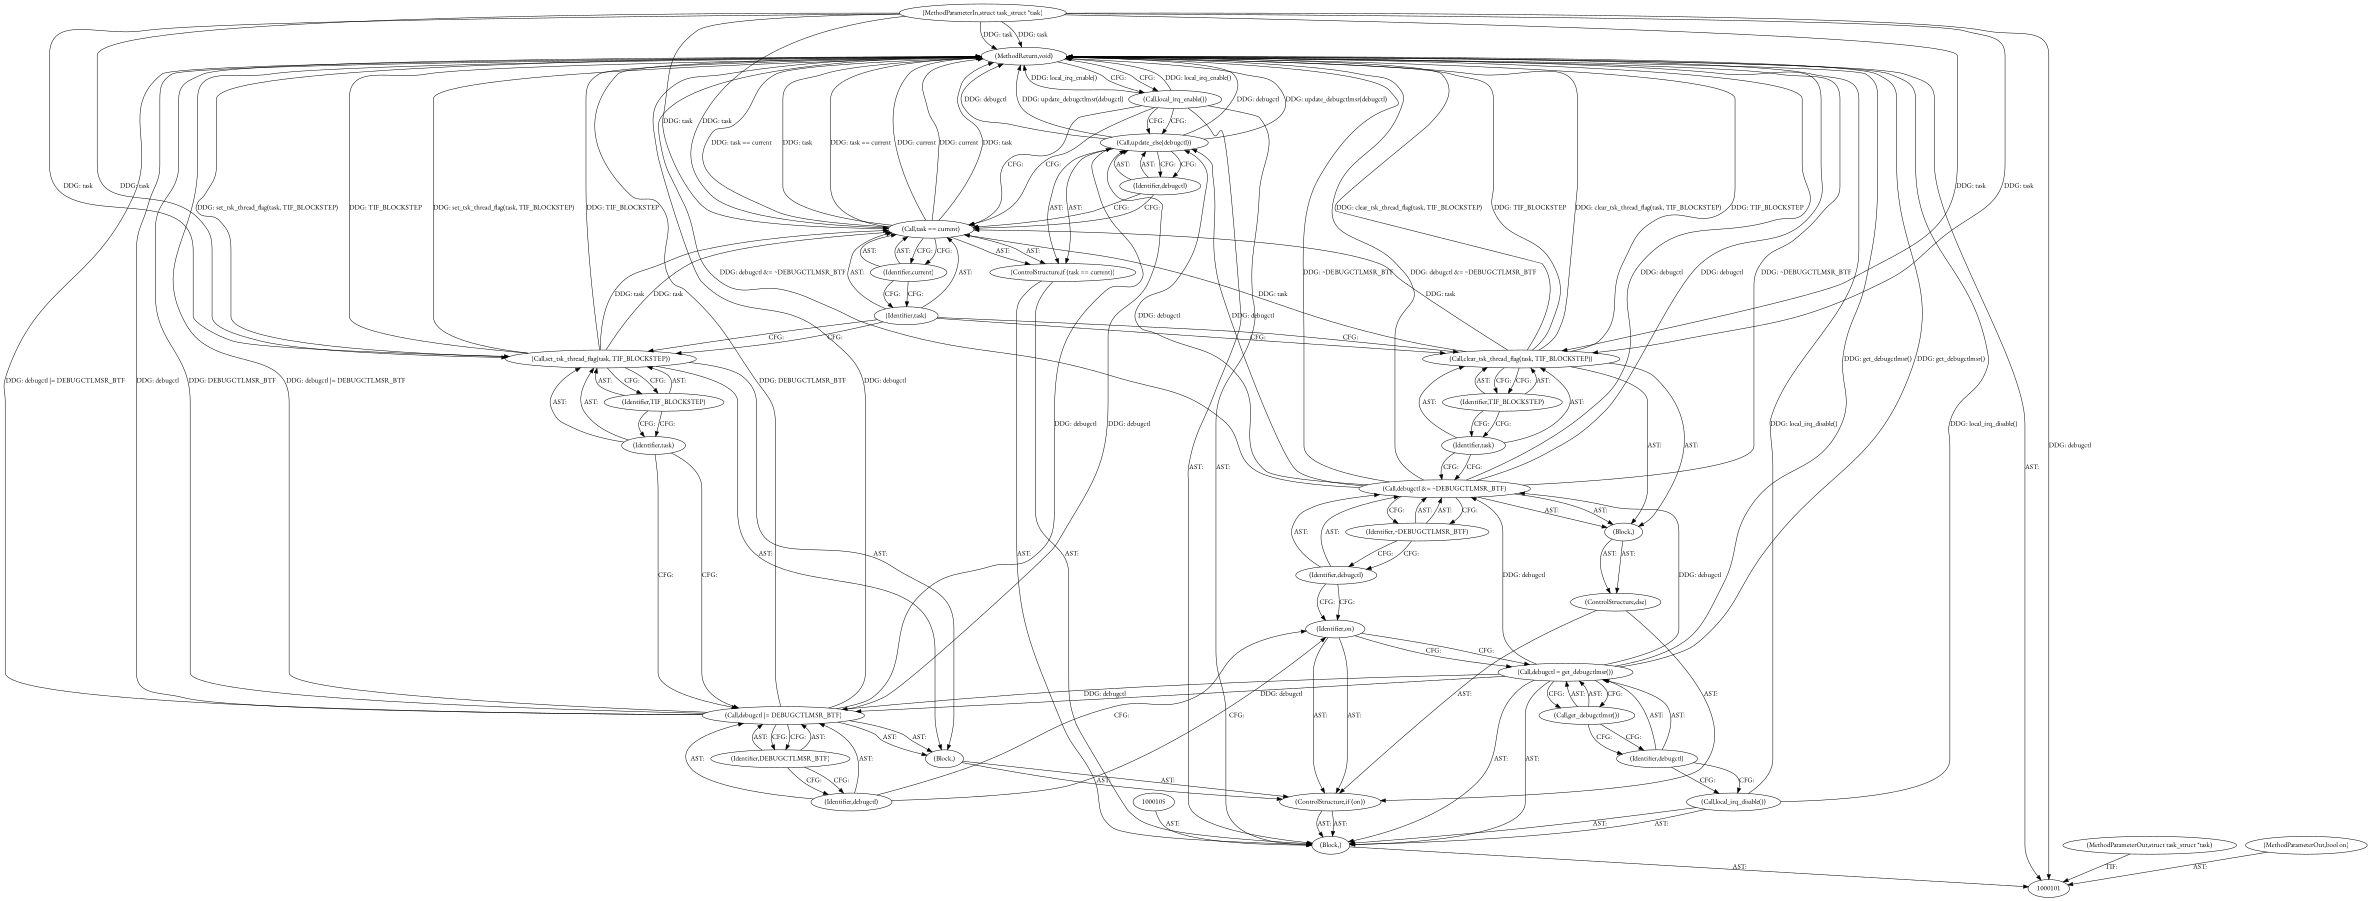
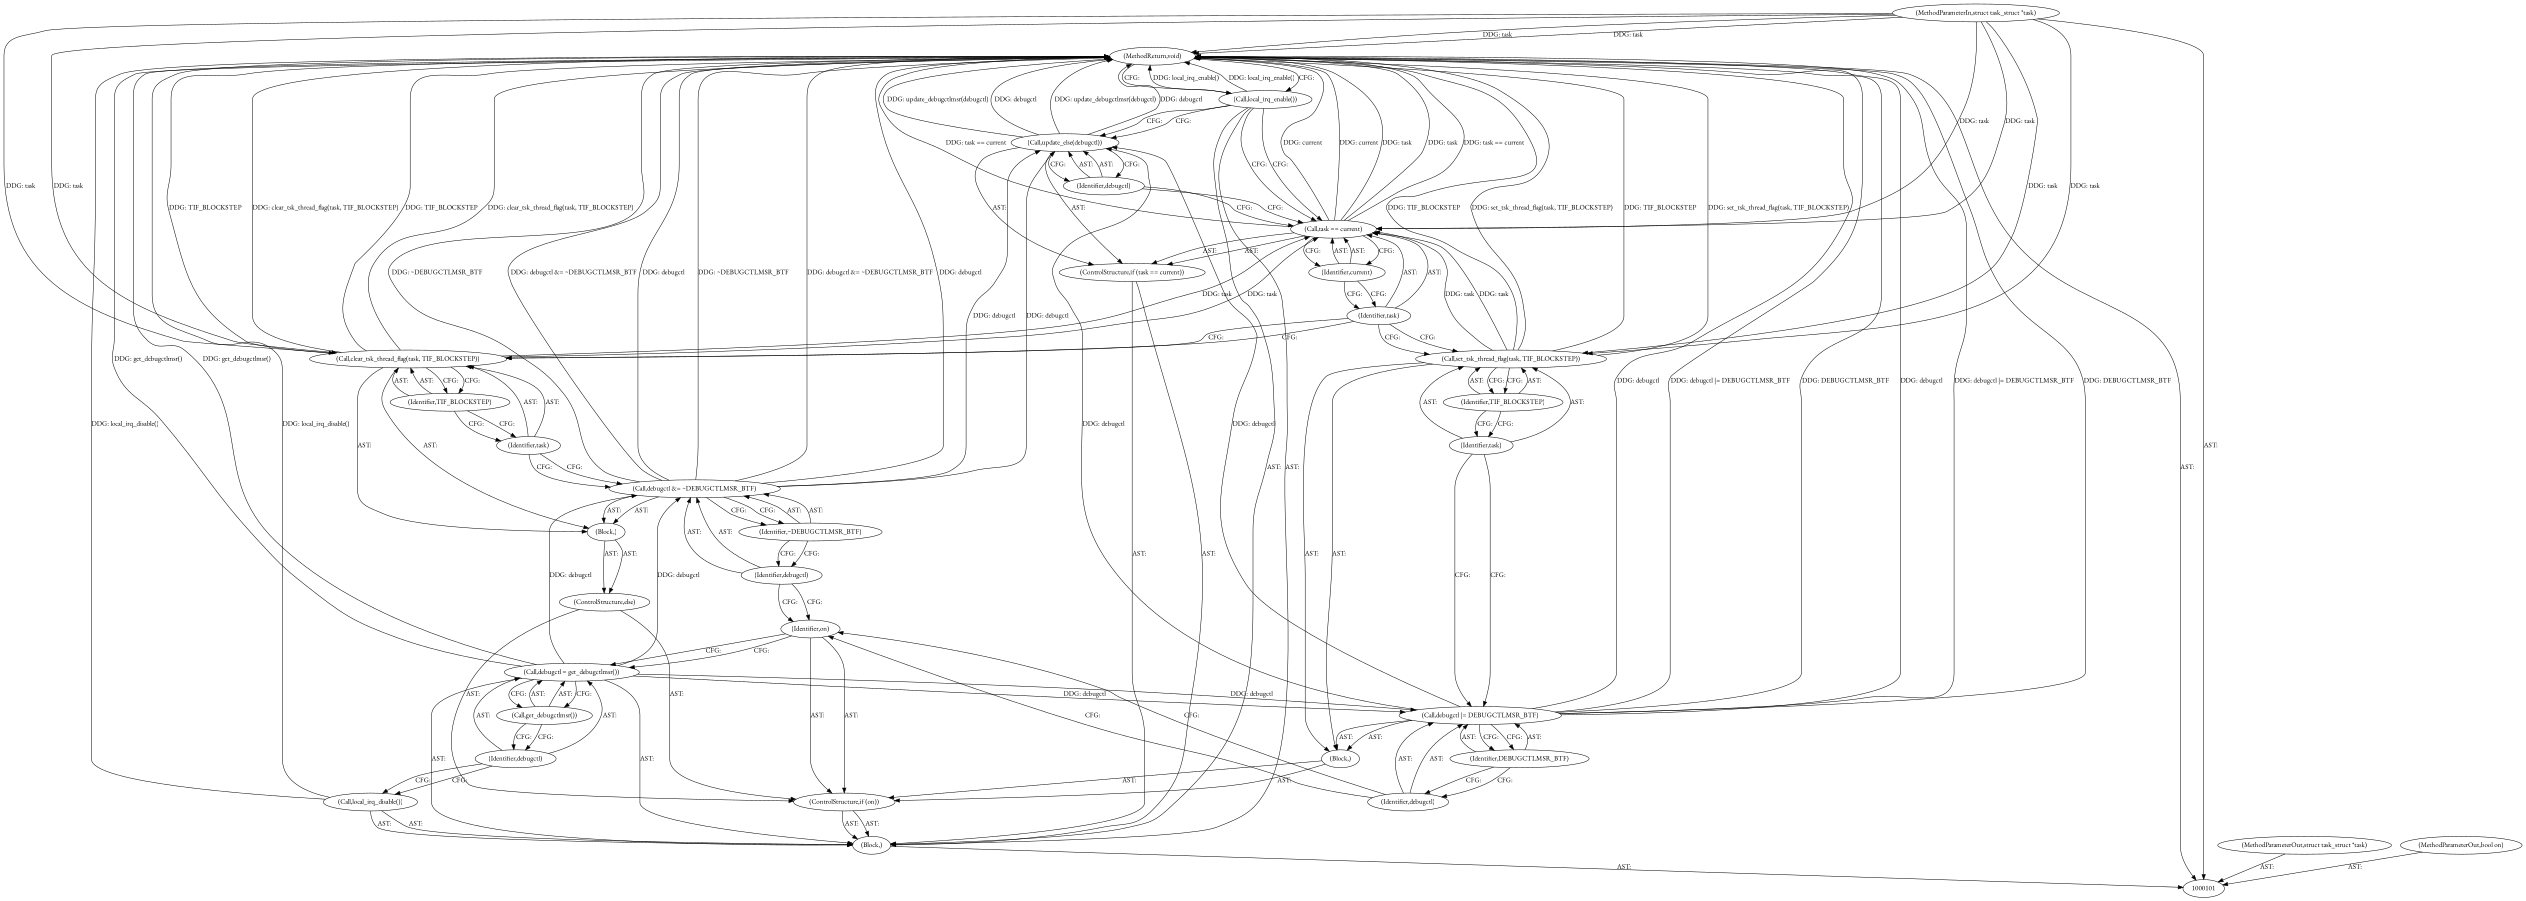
edge "(MethodParameterIn,struct task_struct *task)" -> "1000101": label "DDG: debugctl" -> "AST: "
node "1000105": removed
edge "(MethodParameterOut,struct task_struct *task)" -> "1000101": label "TIF: " -> "AST: "
